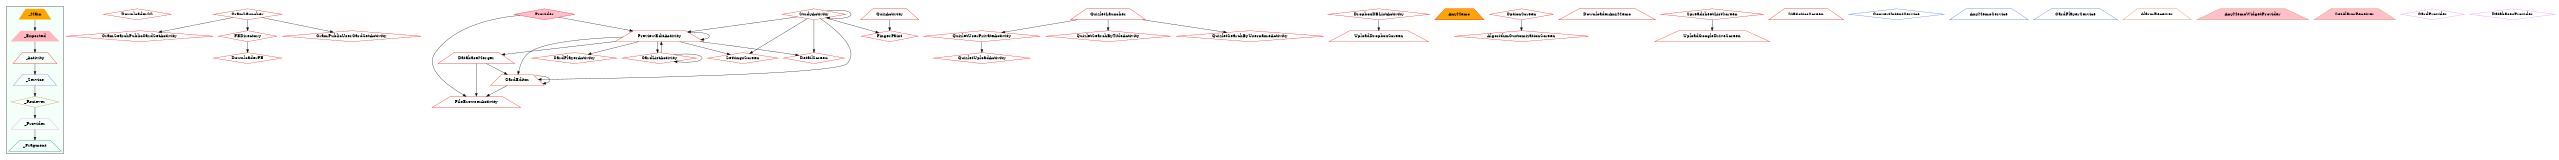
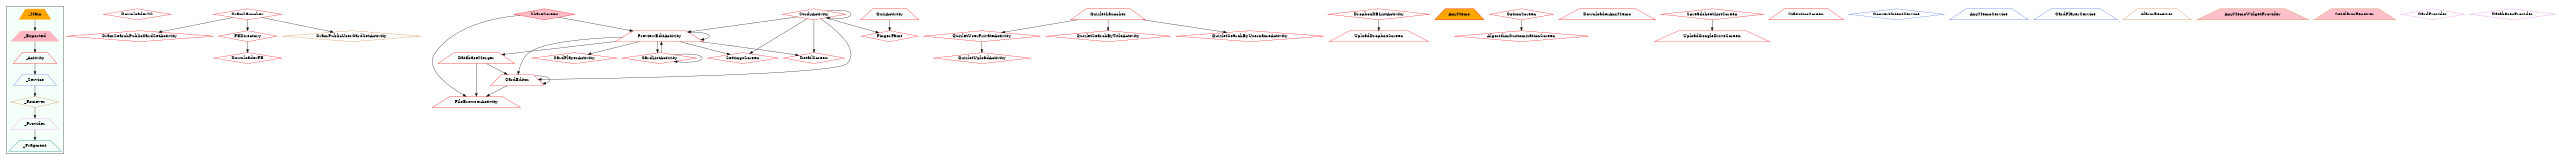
node "Provider": label "Provider" -> "ShareScreen"
node "CramPublicUserCardSetActivity": color red -> peru
